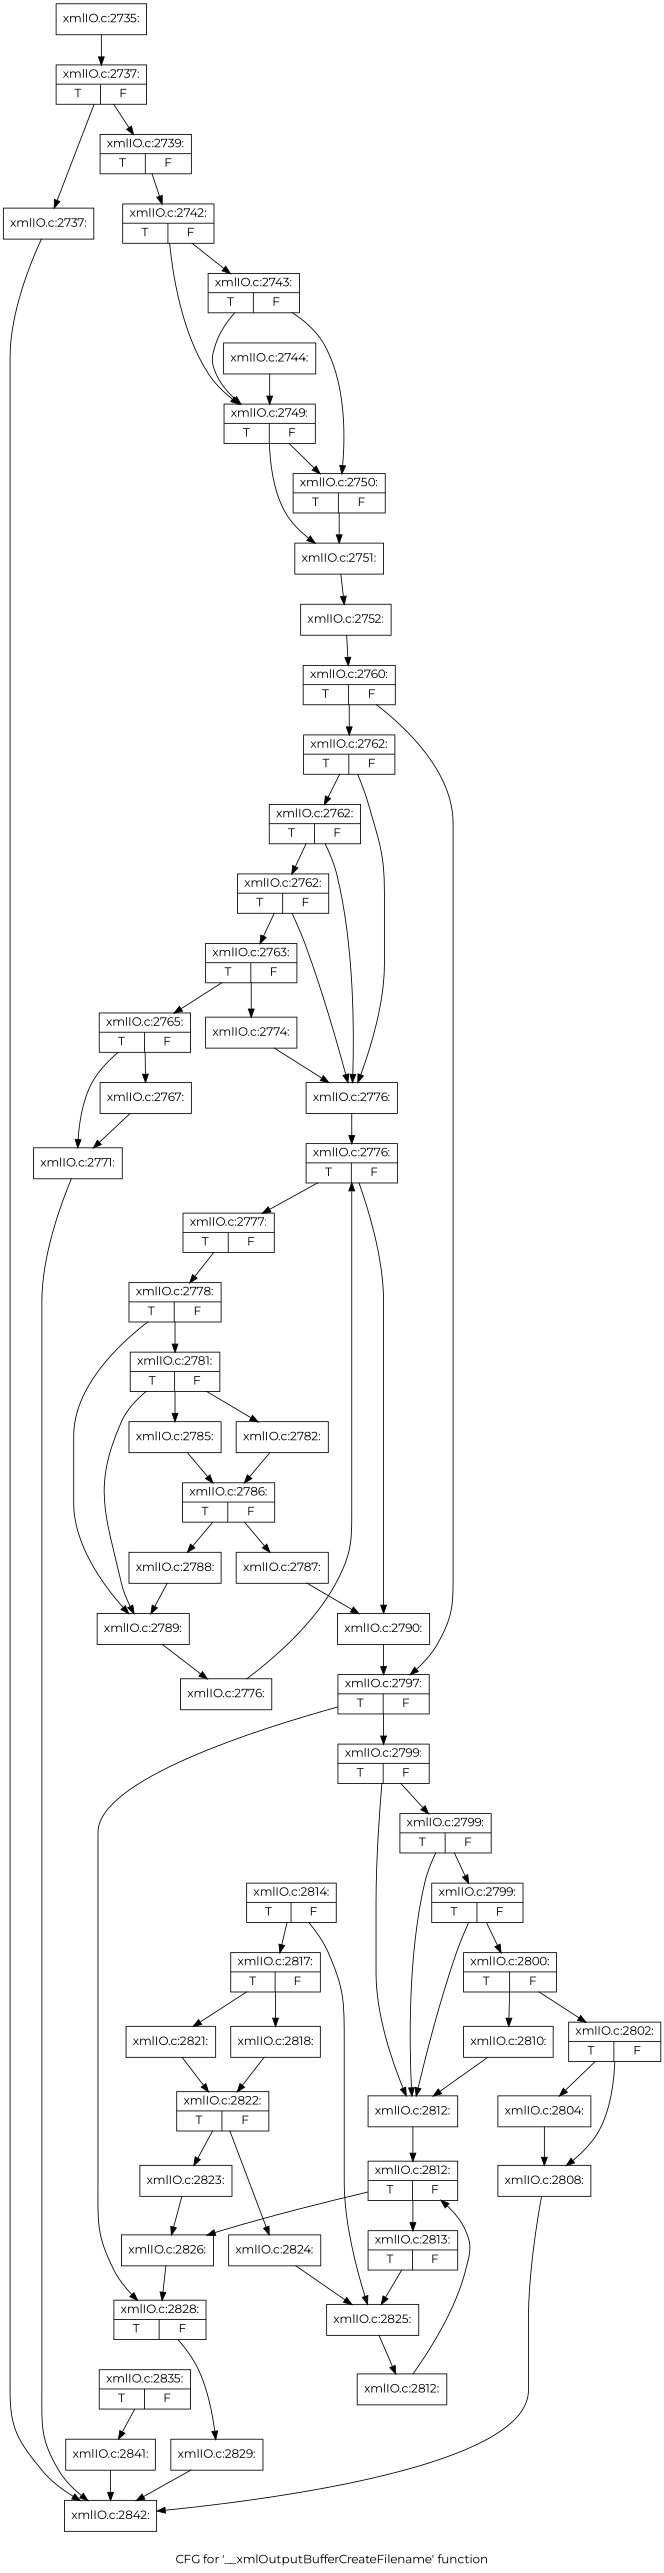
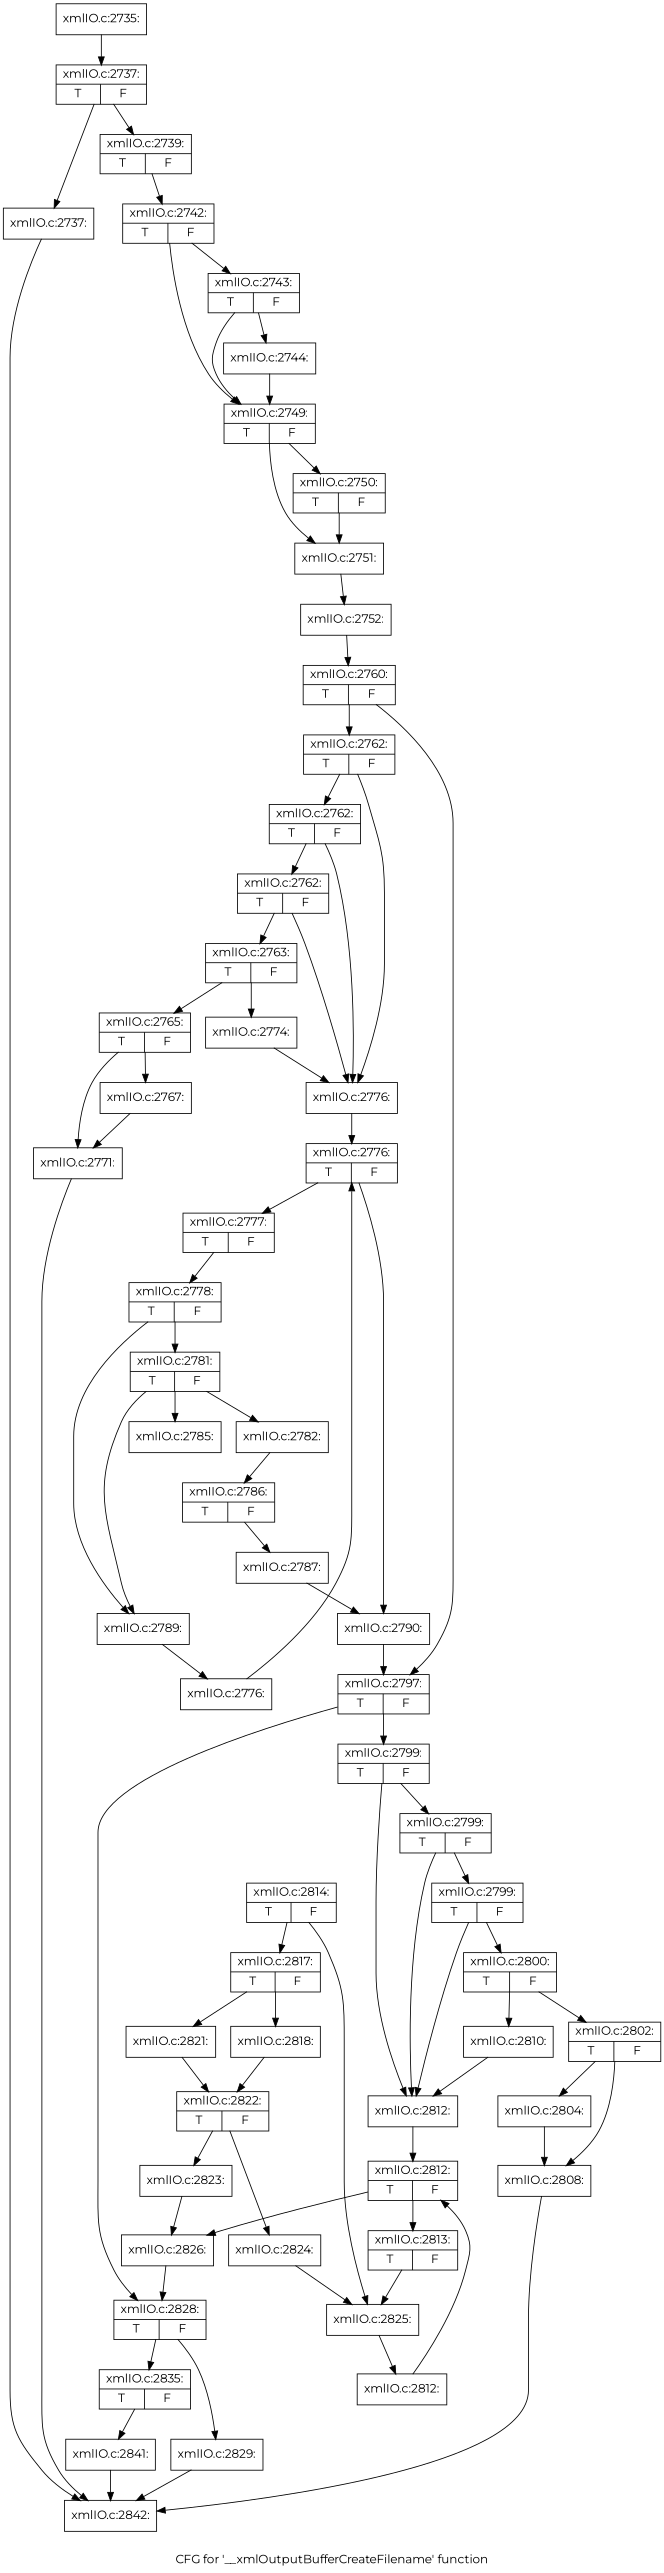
edge "xmlIO.c:2743:" -> "xmlIO.c:2750:": now "xmlIO.c:2743:" -> "xmlIO.c:2744:"
edge "xmlIO.c:2785:" -> "xmlIO.c:2786:": removed
node "xmlIO.c:2788:": removed
edge "xmlIO.c:2828:" -> "xmlIO.c:2835:": added
